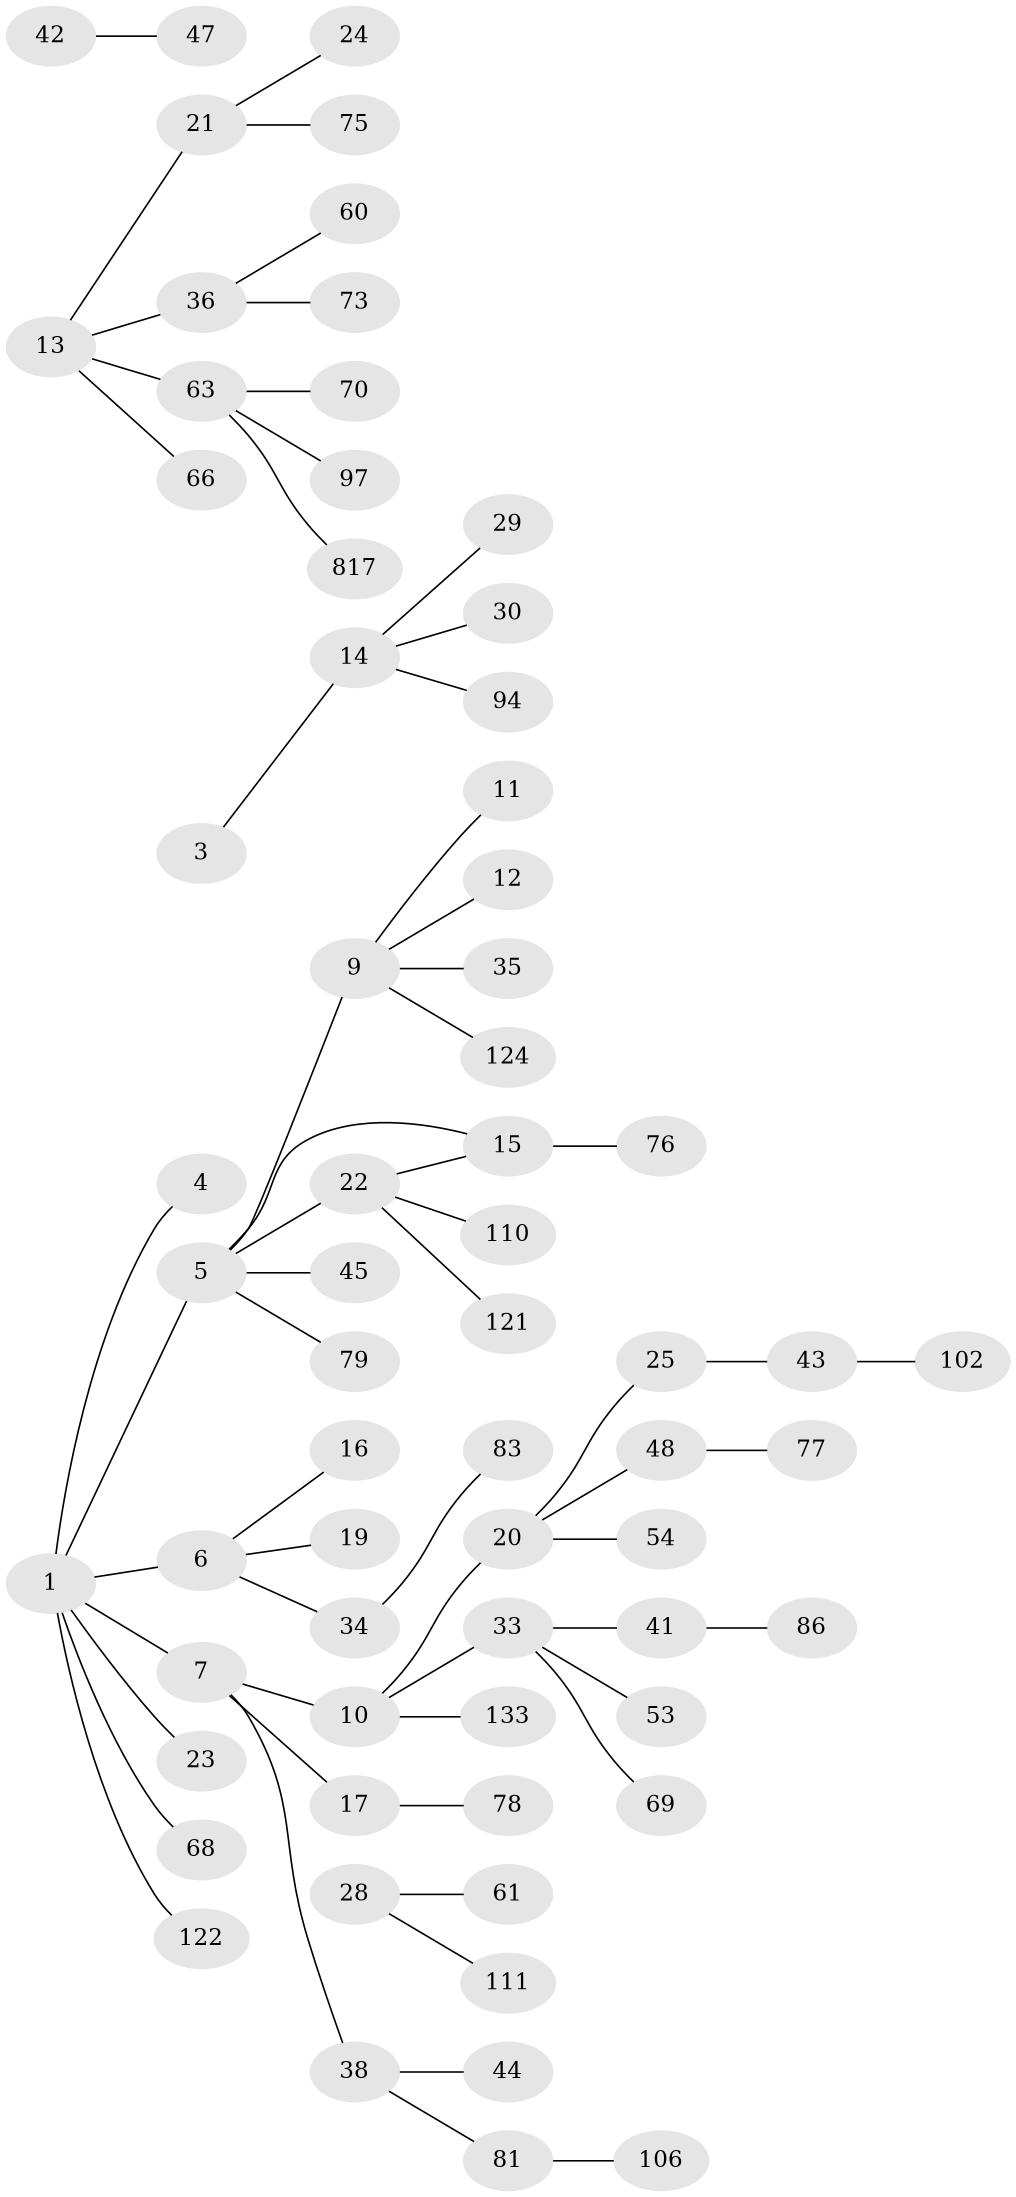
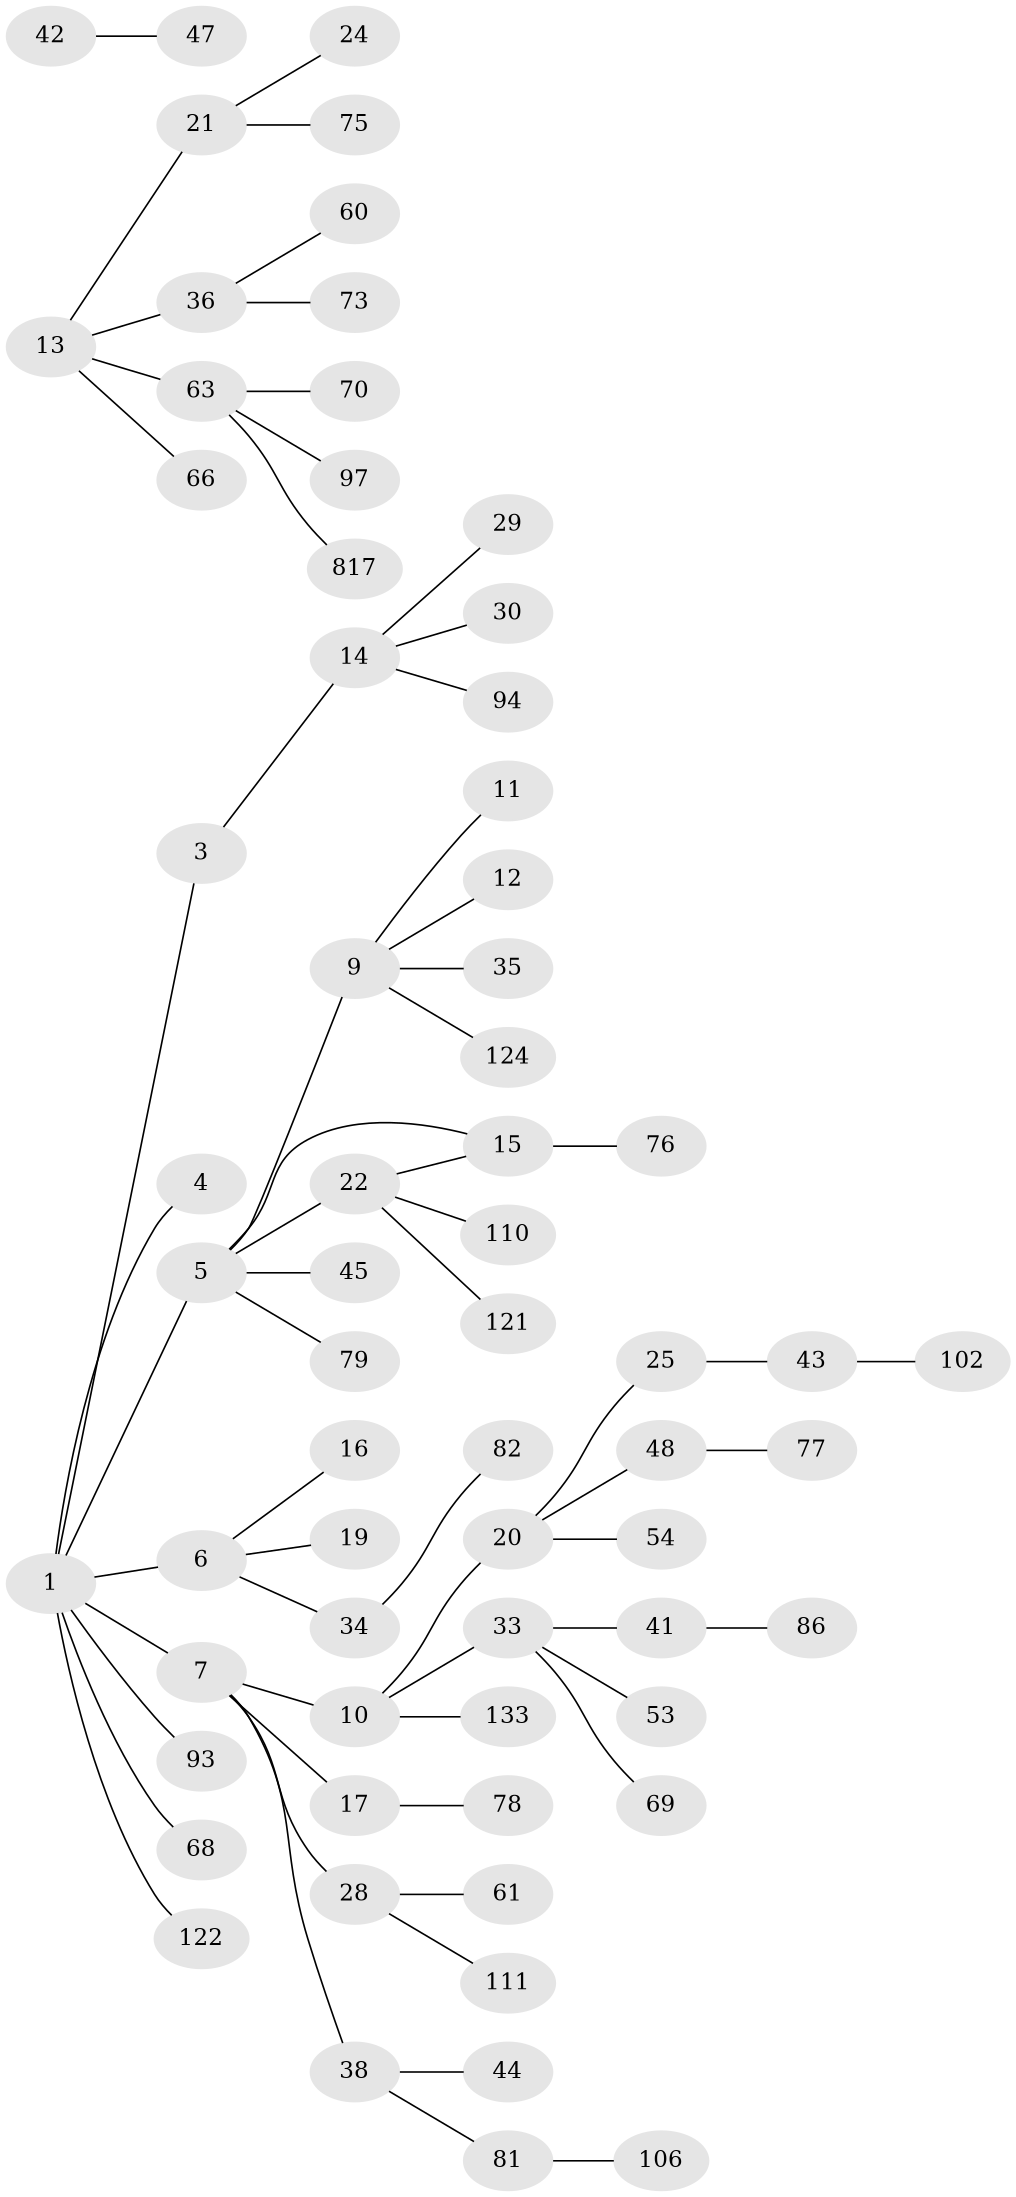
edge "3" -- "1": added
node "83": label "83" -> "82"
node "23": label "23" -> "93"
edge "7" -- "28": added
